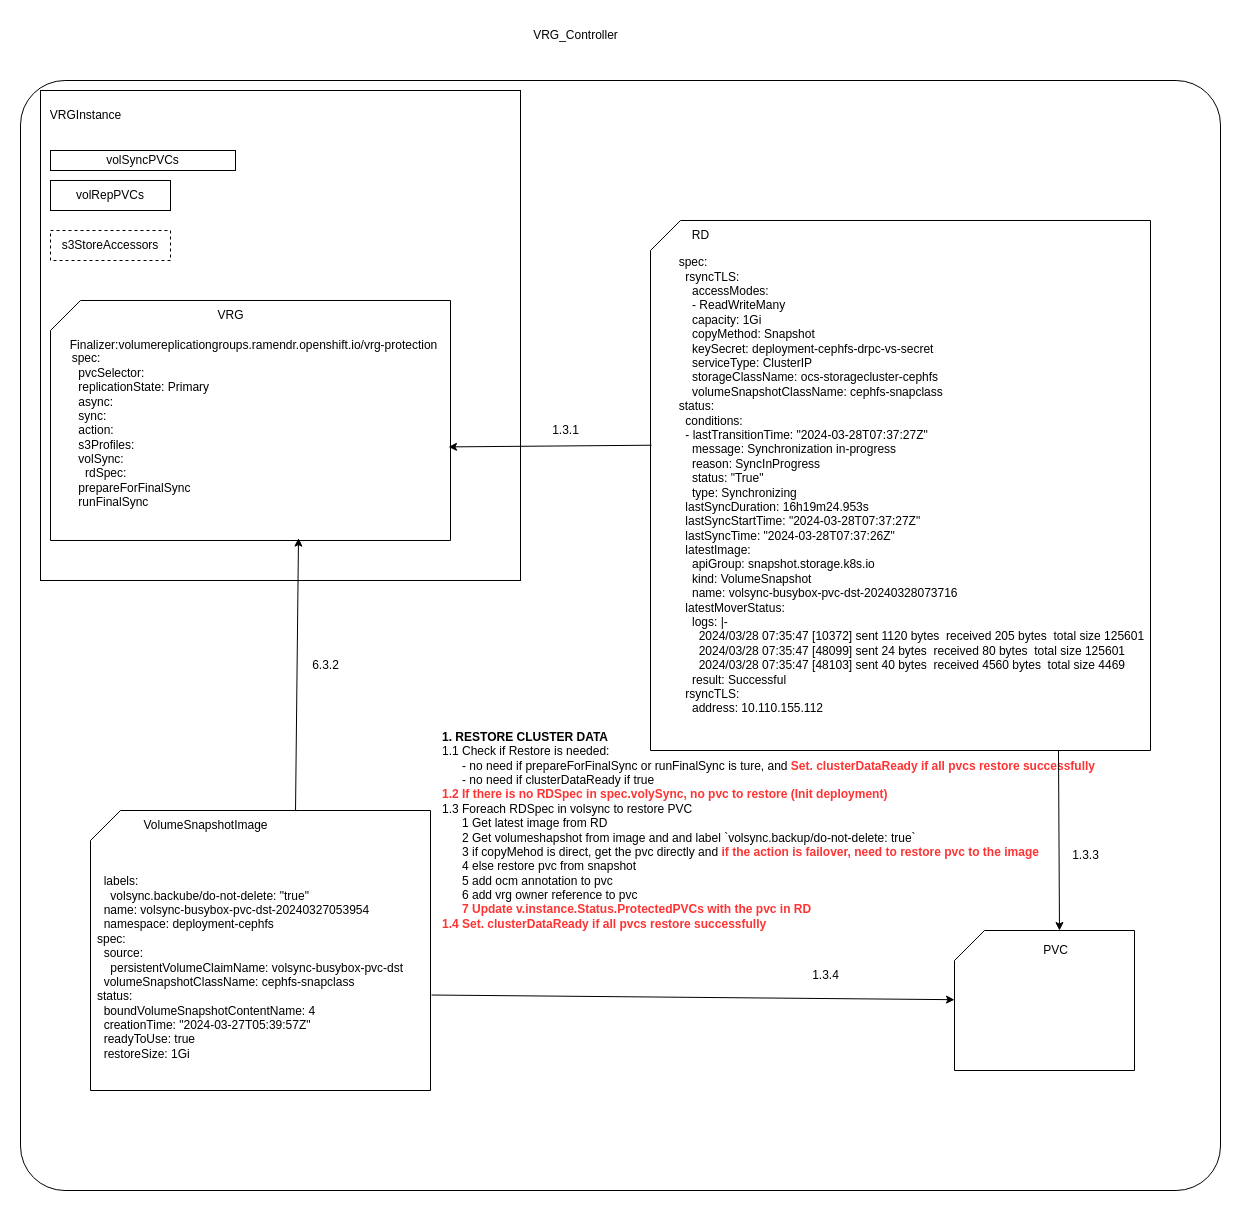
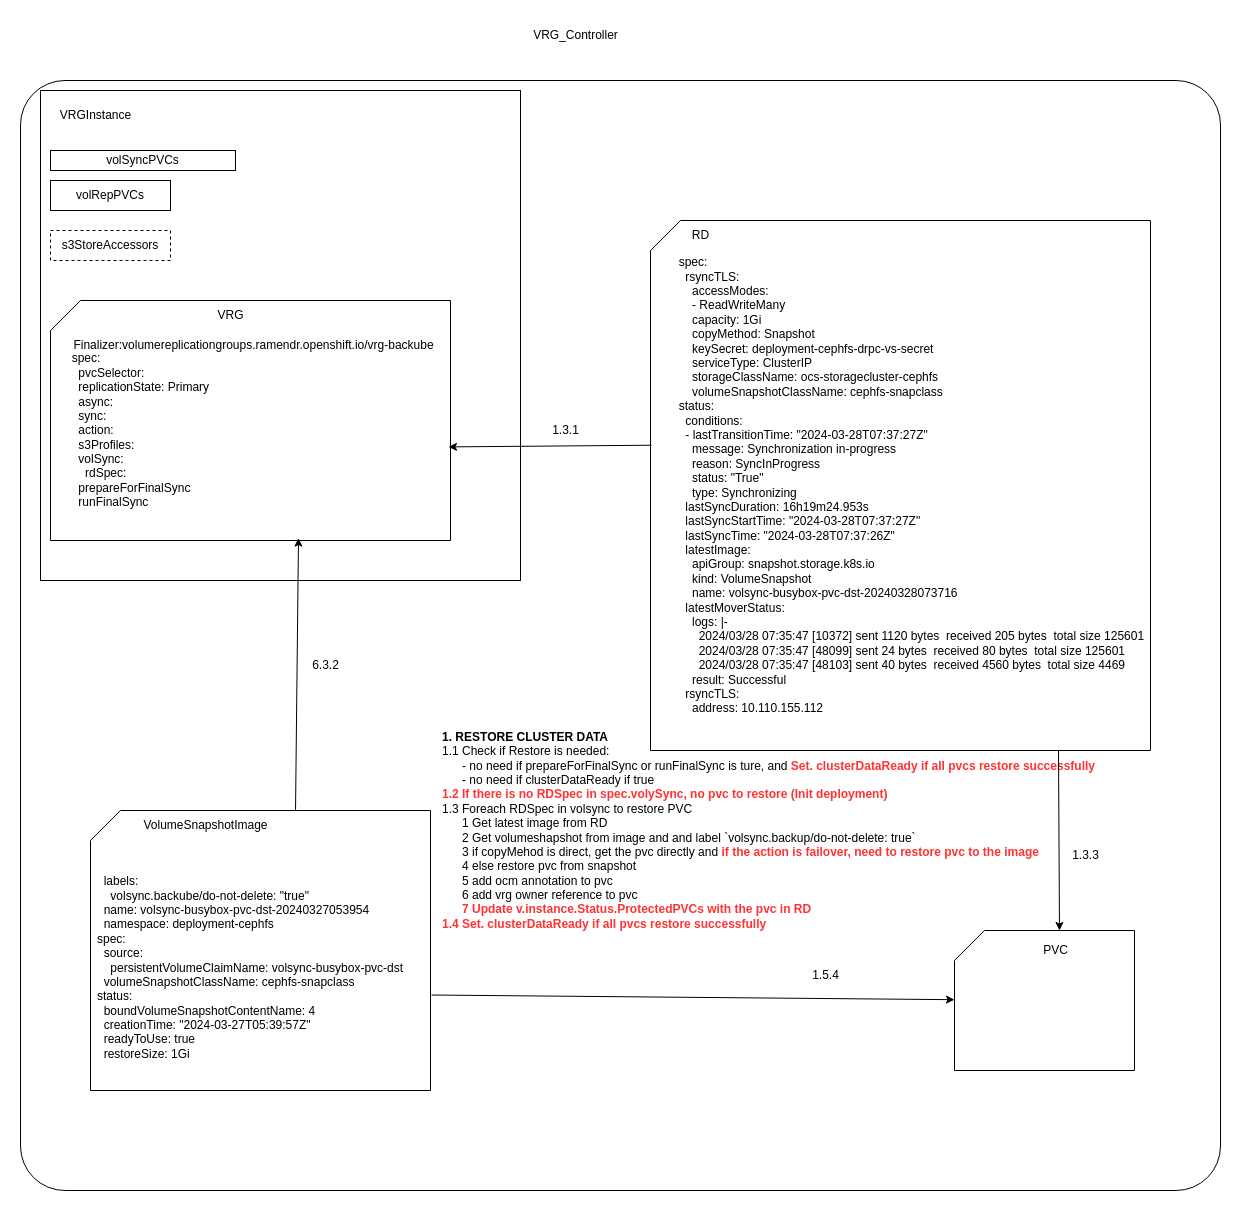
node "VRGInstance": moved (86, 116) -> (96, 116)
node "Finalizer:volumereplicationgroups.ramendr.openshift.io/vrg-protection": label "Finalizer:volumereplicationgroups.ramendr.openshift.io/vrg-protection" -> "Finalizer:volumereplicationgroups.ramendr.openshift.io/vrg-backube"
node "1.3.4": label "1.3.4" -> "1.5.4"
